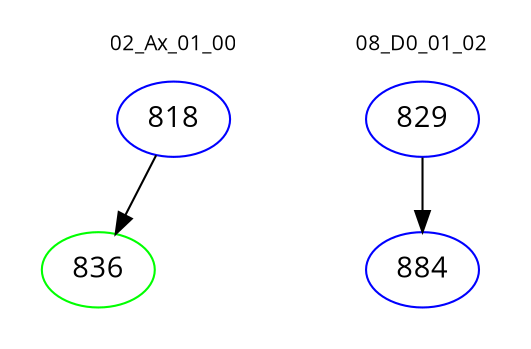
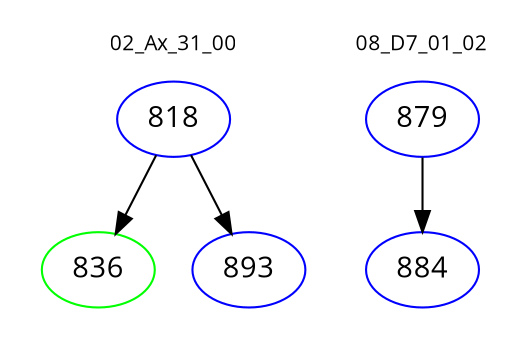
cluster "02_Ax_01_00": label "02_Ax_01_00" -> "02_Ax_31_00"
cluster "08_D0_01_02": label "08_D0_01_02" -> "08_D7_01_02"
node "829": label "829" -> "879"
node "893": added
